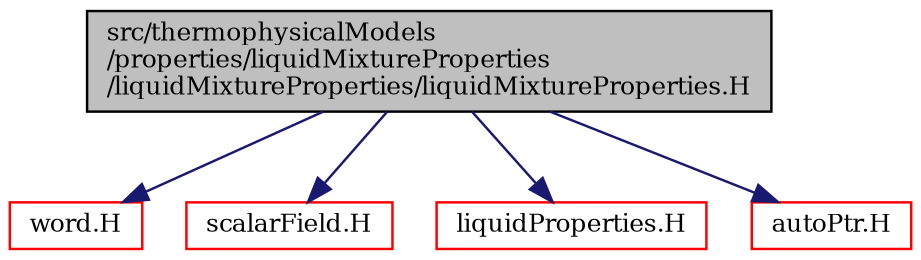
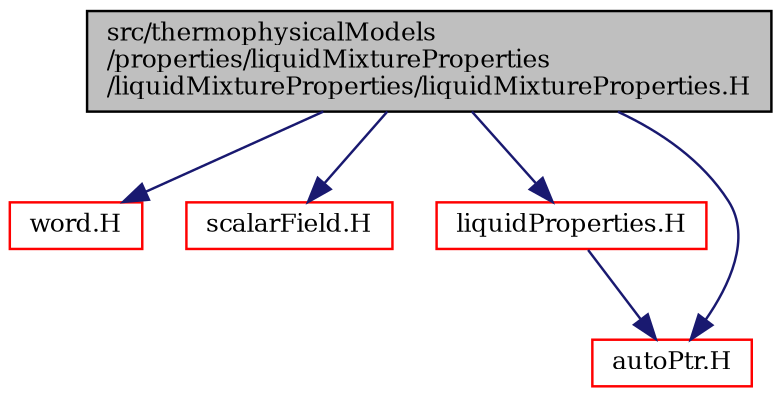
edge "liquidProperties.H" -> "autoPtr.H": added
